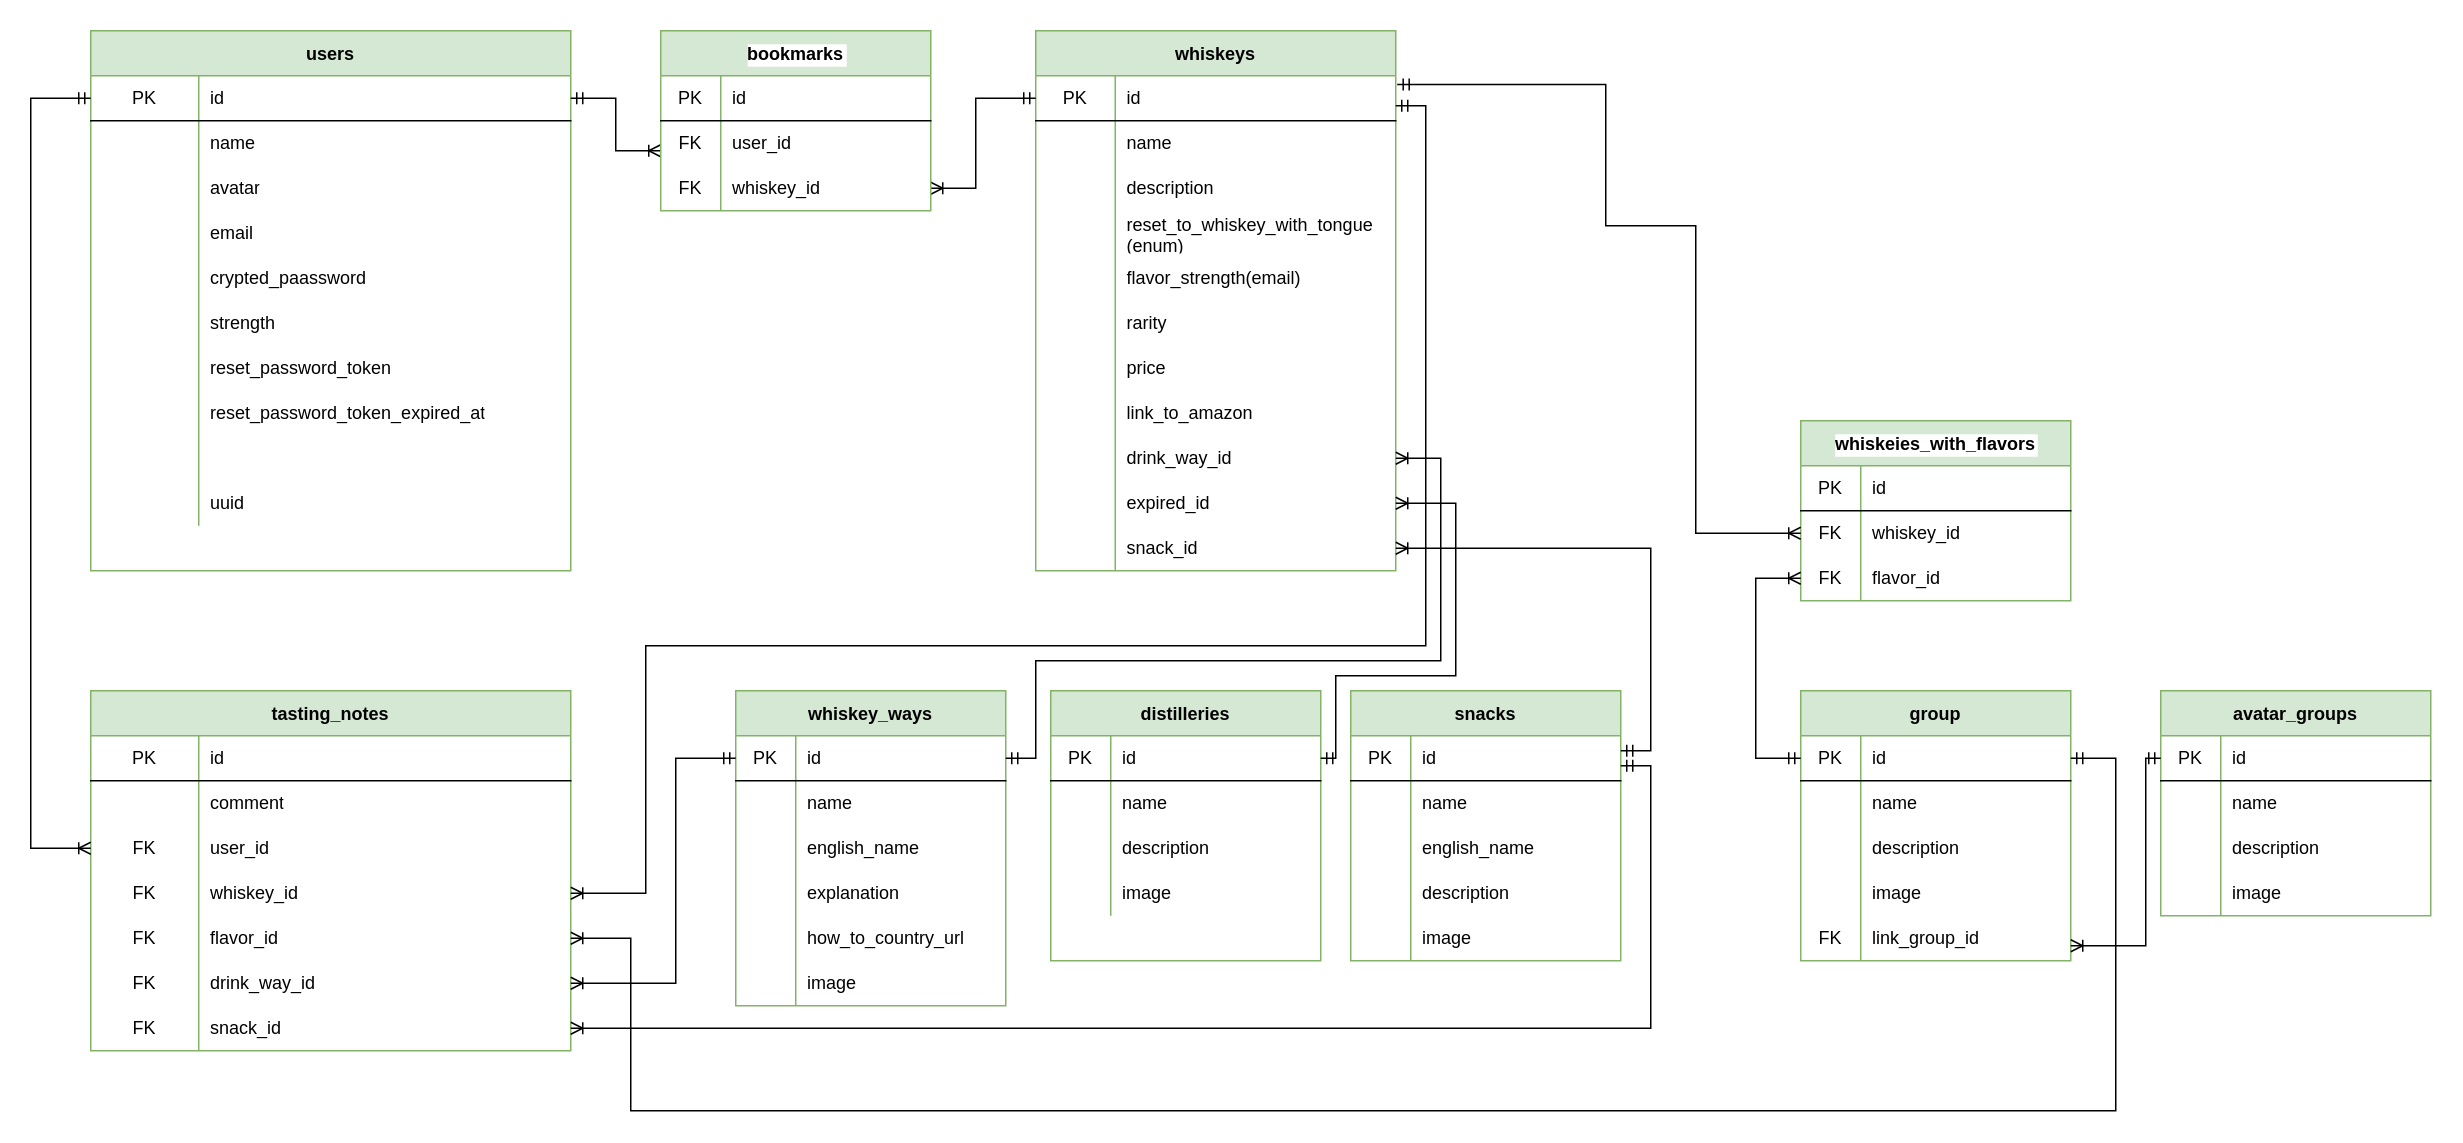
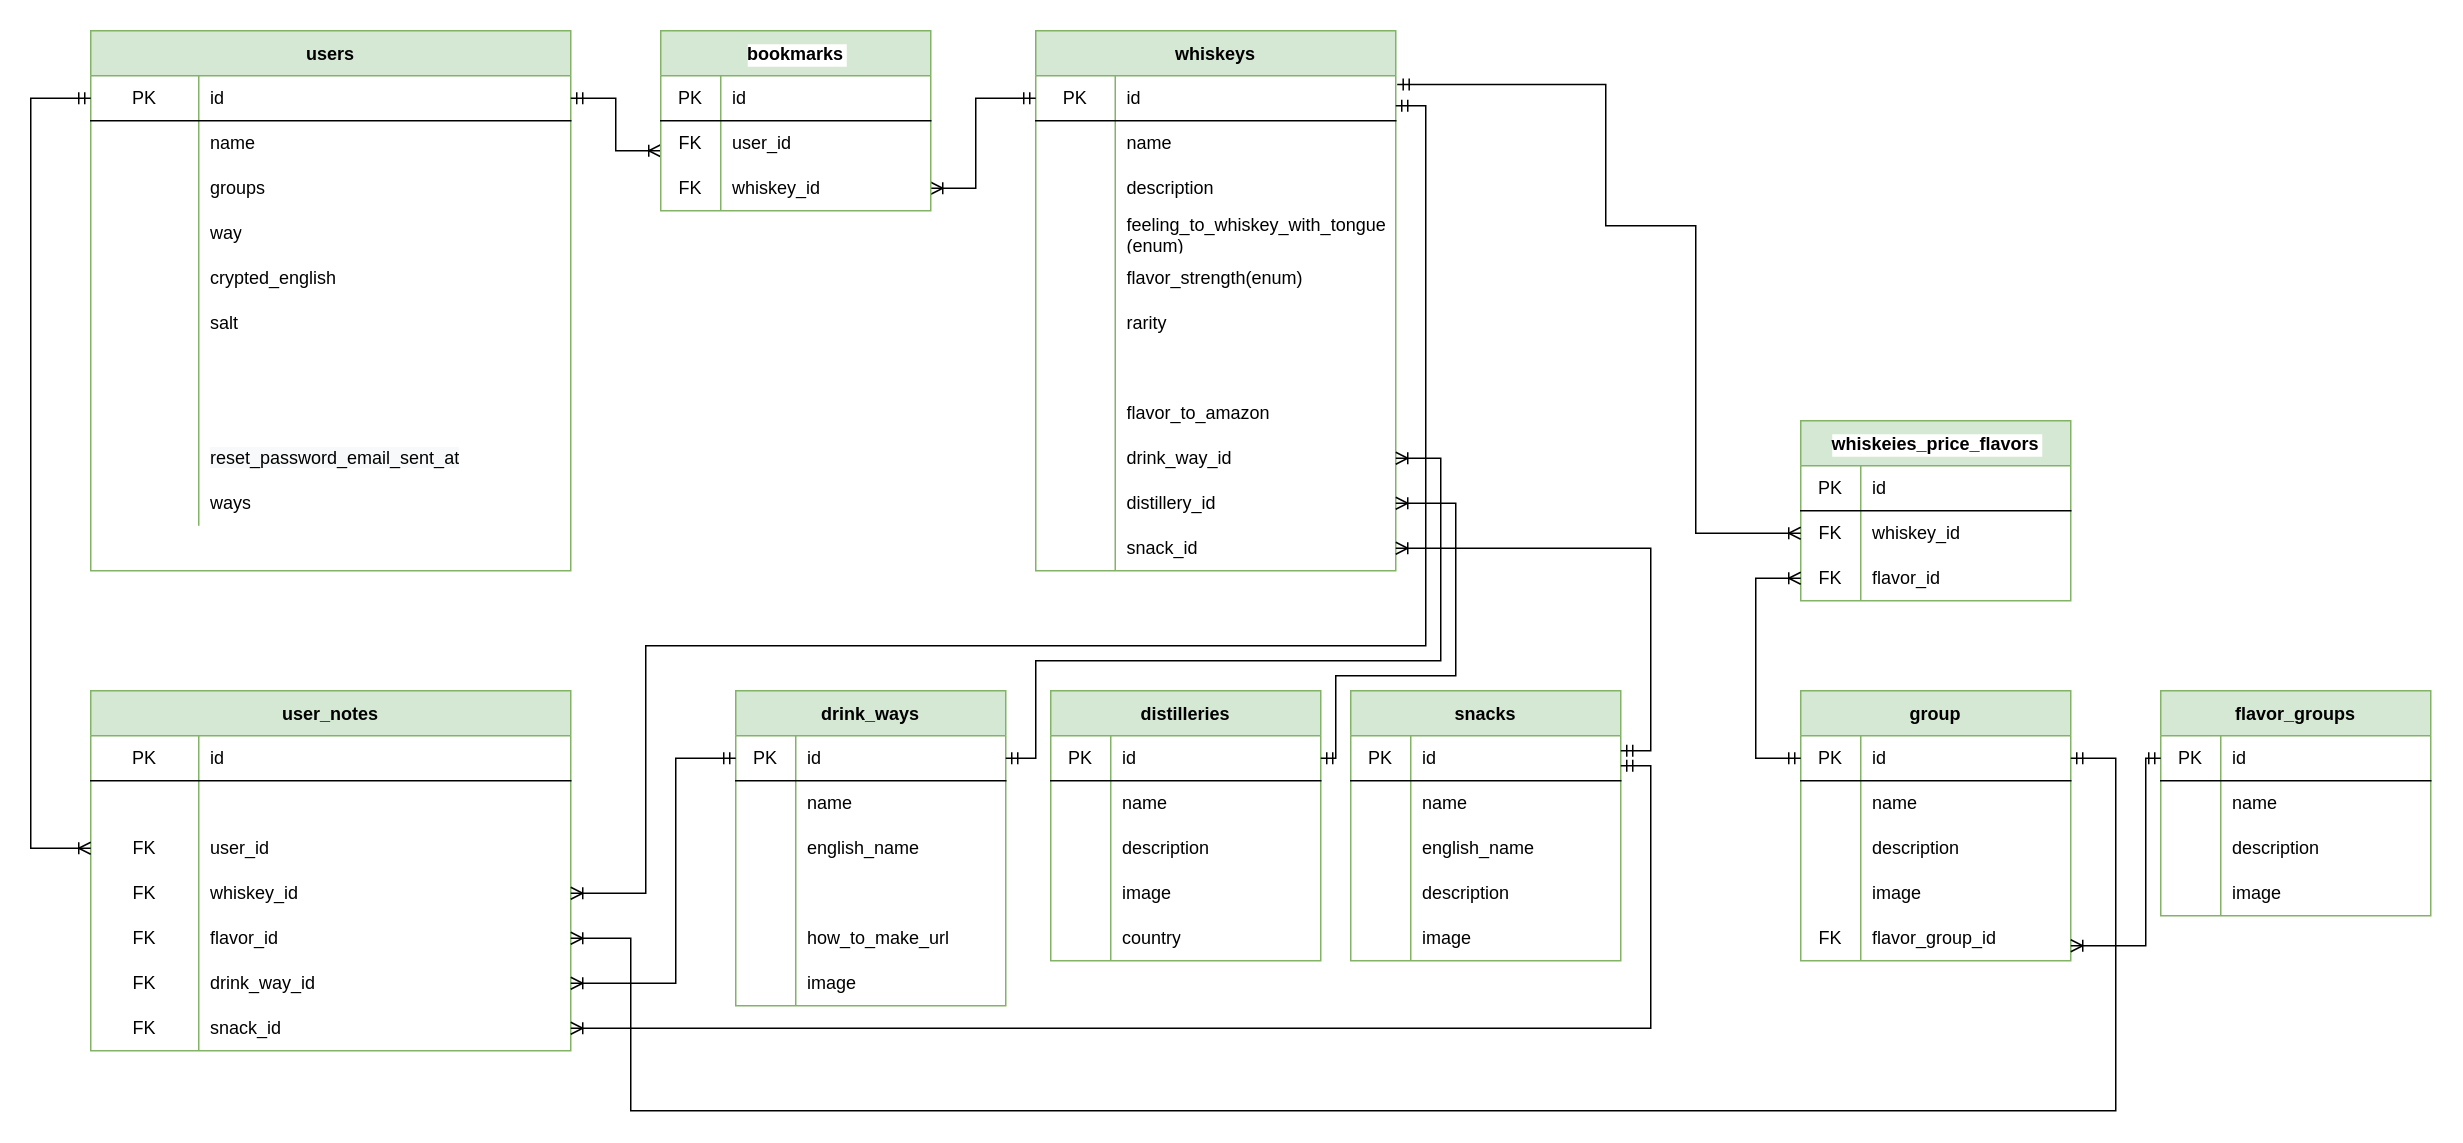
node "avatar": label "avatar" -> "groups"
node "email": label "email" -> "way"
node "reset_to_whiskey_with_tongue (enum)": label "reset_to_whiskey_with_tongue (enum)" -> "feeling_to_whiskey_with_tongue (enum)"
node "crypted_paassword": label "crypted_paassword" -> "crypted_english"
node "flavor_strength(email)": label "flavor_strength(email)" -> "flavor_strength(enum)"
node "strength": label "strength" -> "salt"
node "reset_password_token": removed
node "price": removed
node "reset_password_token_expired_at": removed
node "link_to_amazon": label "link_to_amazon" -> "flavor_to_amazon"
node "whiskeies_with_flavors": label "whiskeies_with_flavors" -> "whiskeies_price_flavors"
node "reset_password_email_sent_at": added
node "uuid": label "uuid" -> "ways"
node "expired_id": label "expired_id" -> "distillery_id"
node "tasting_notes": label "tasting_notes" -> "user_notes"
node "whiskey_ways": label "whiskey_ways" -> "drink_ways"
node "avatar_groups": label "avatar_groups" -> "flavor_groups"
node "comment": removed
node "explanation": removed
node "how_to_country_url": label "how_to_country_url" -> "how_to_make_url"
node "country": added
node "link_group_id": label "link_group_id" -> "flavor_group_id"
